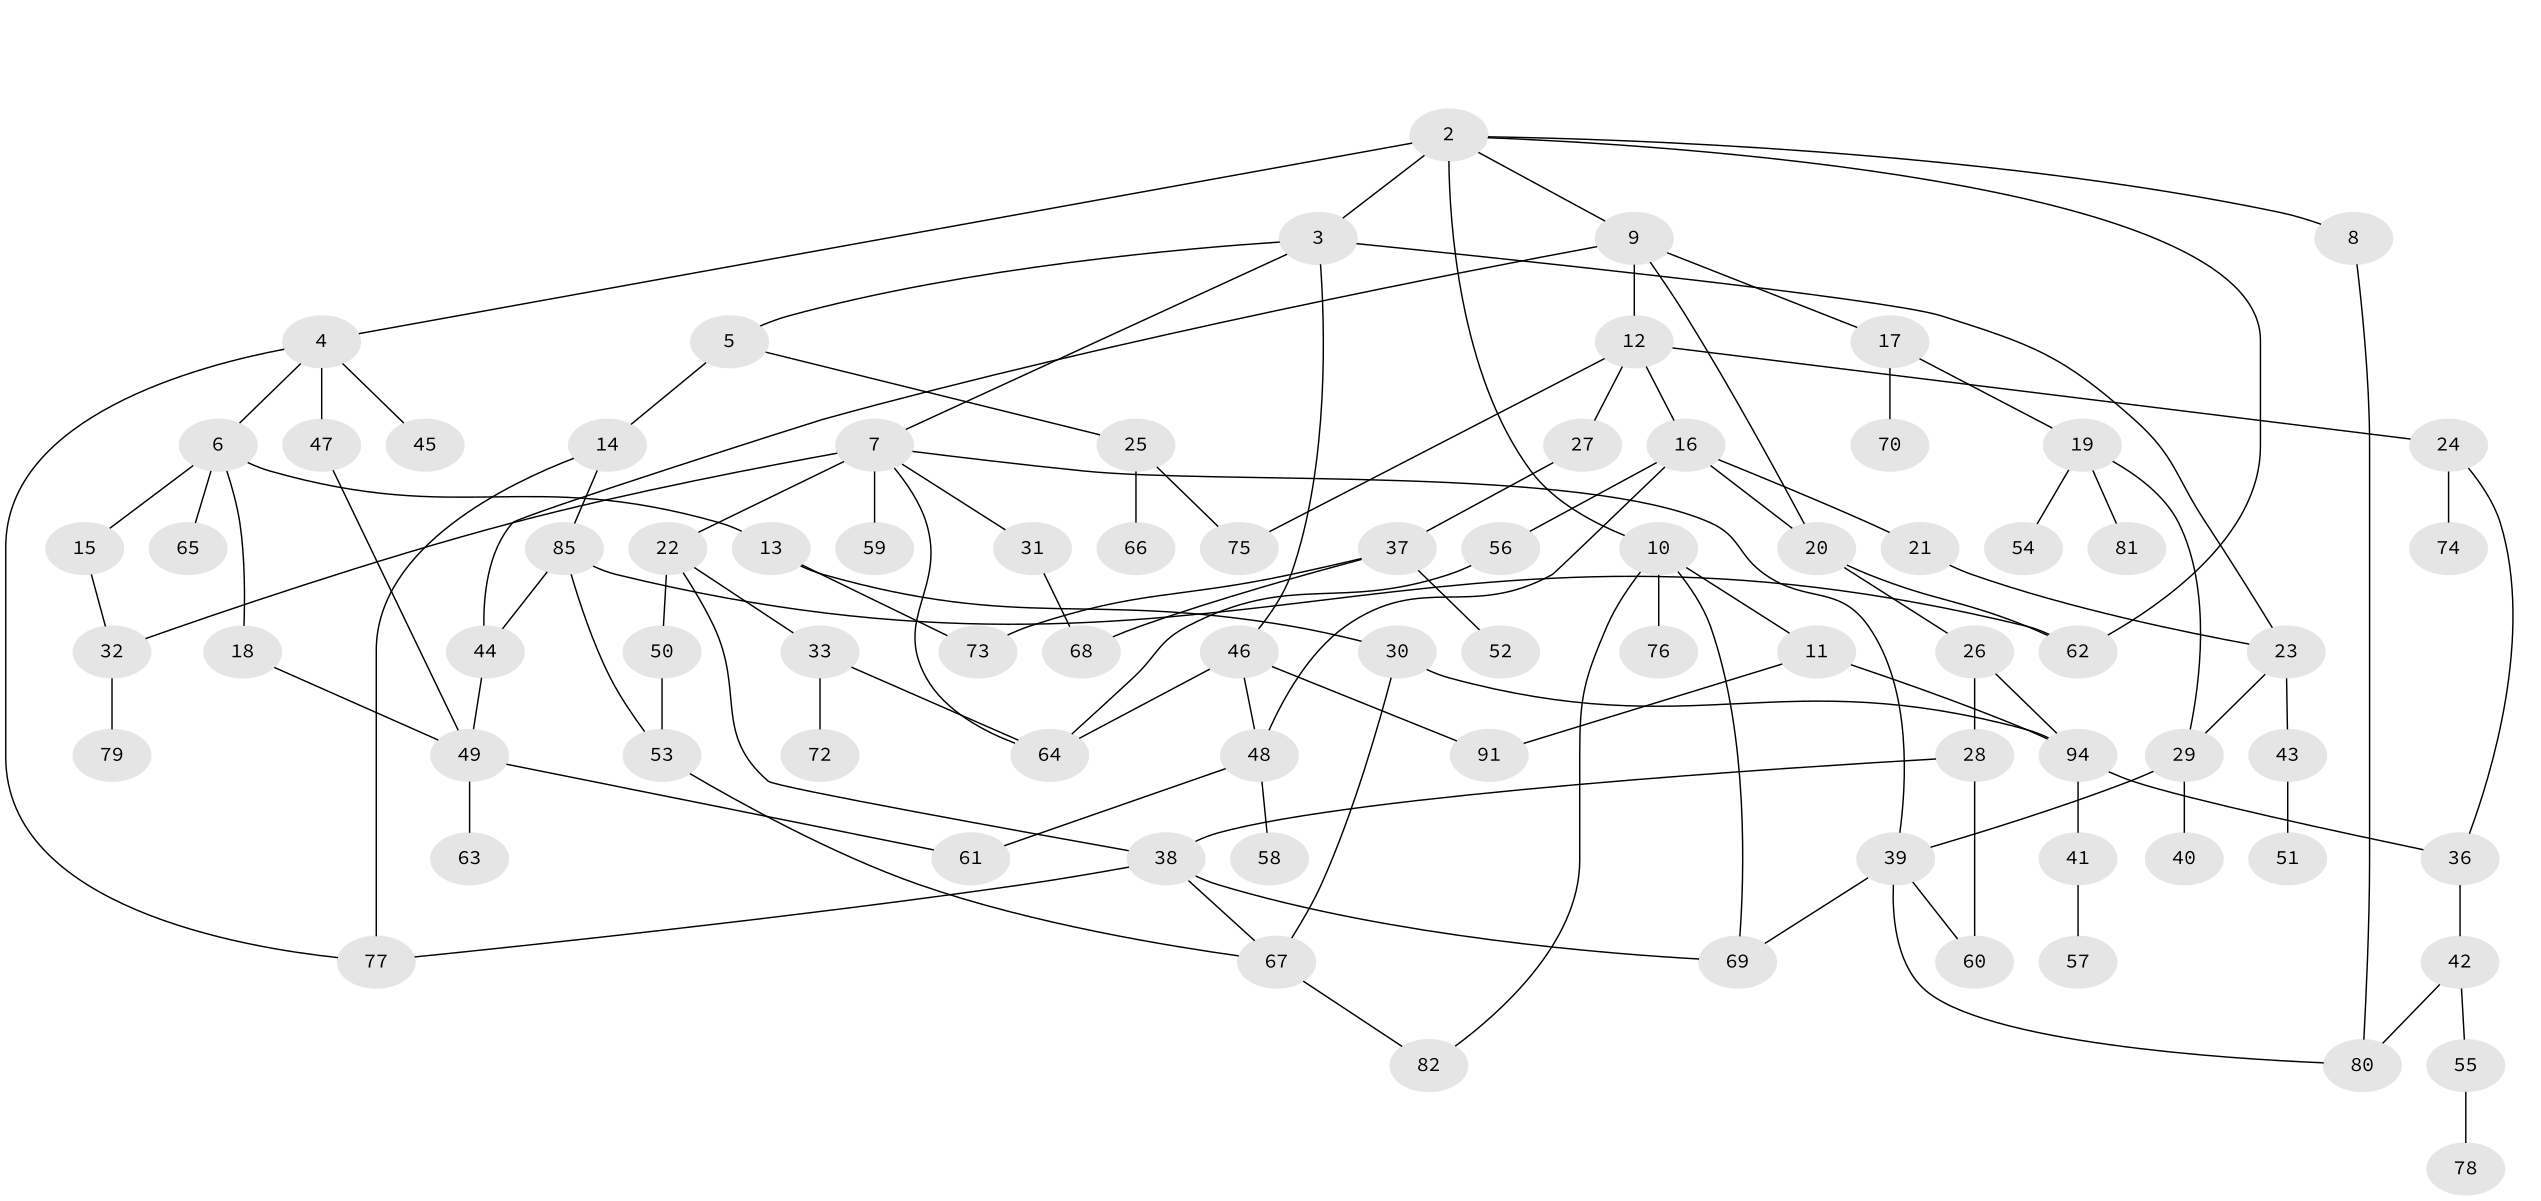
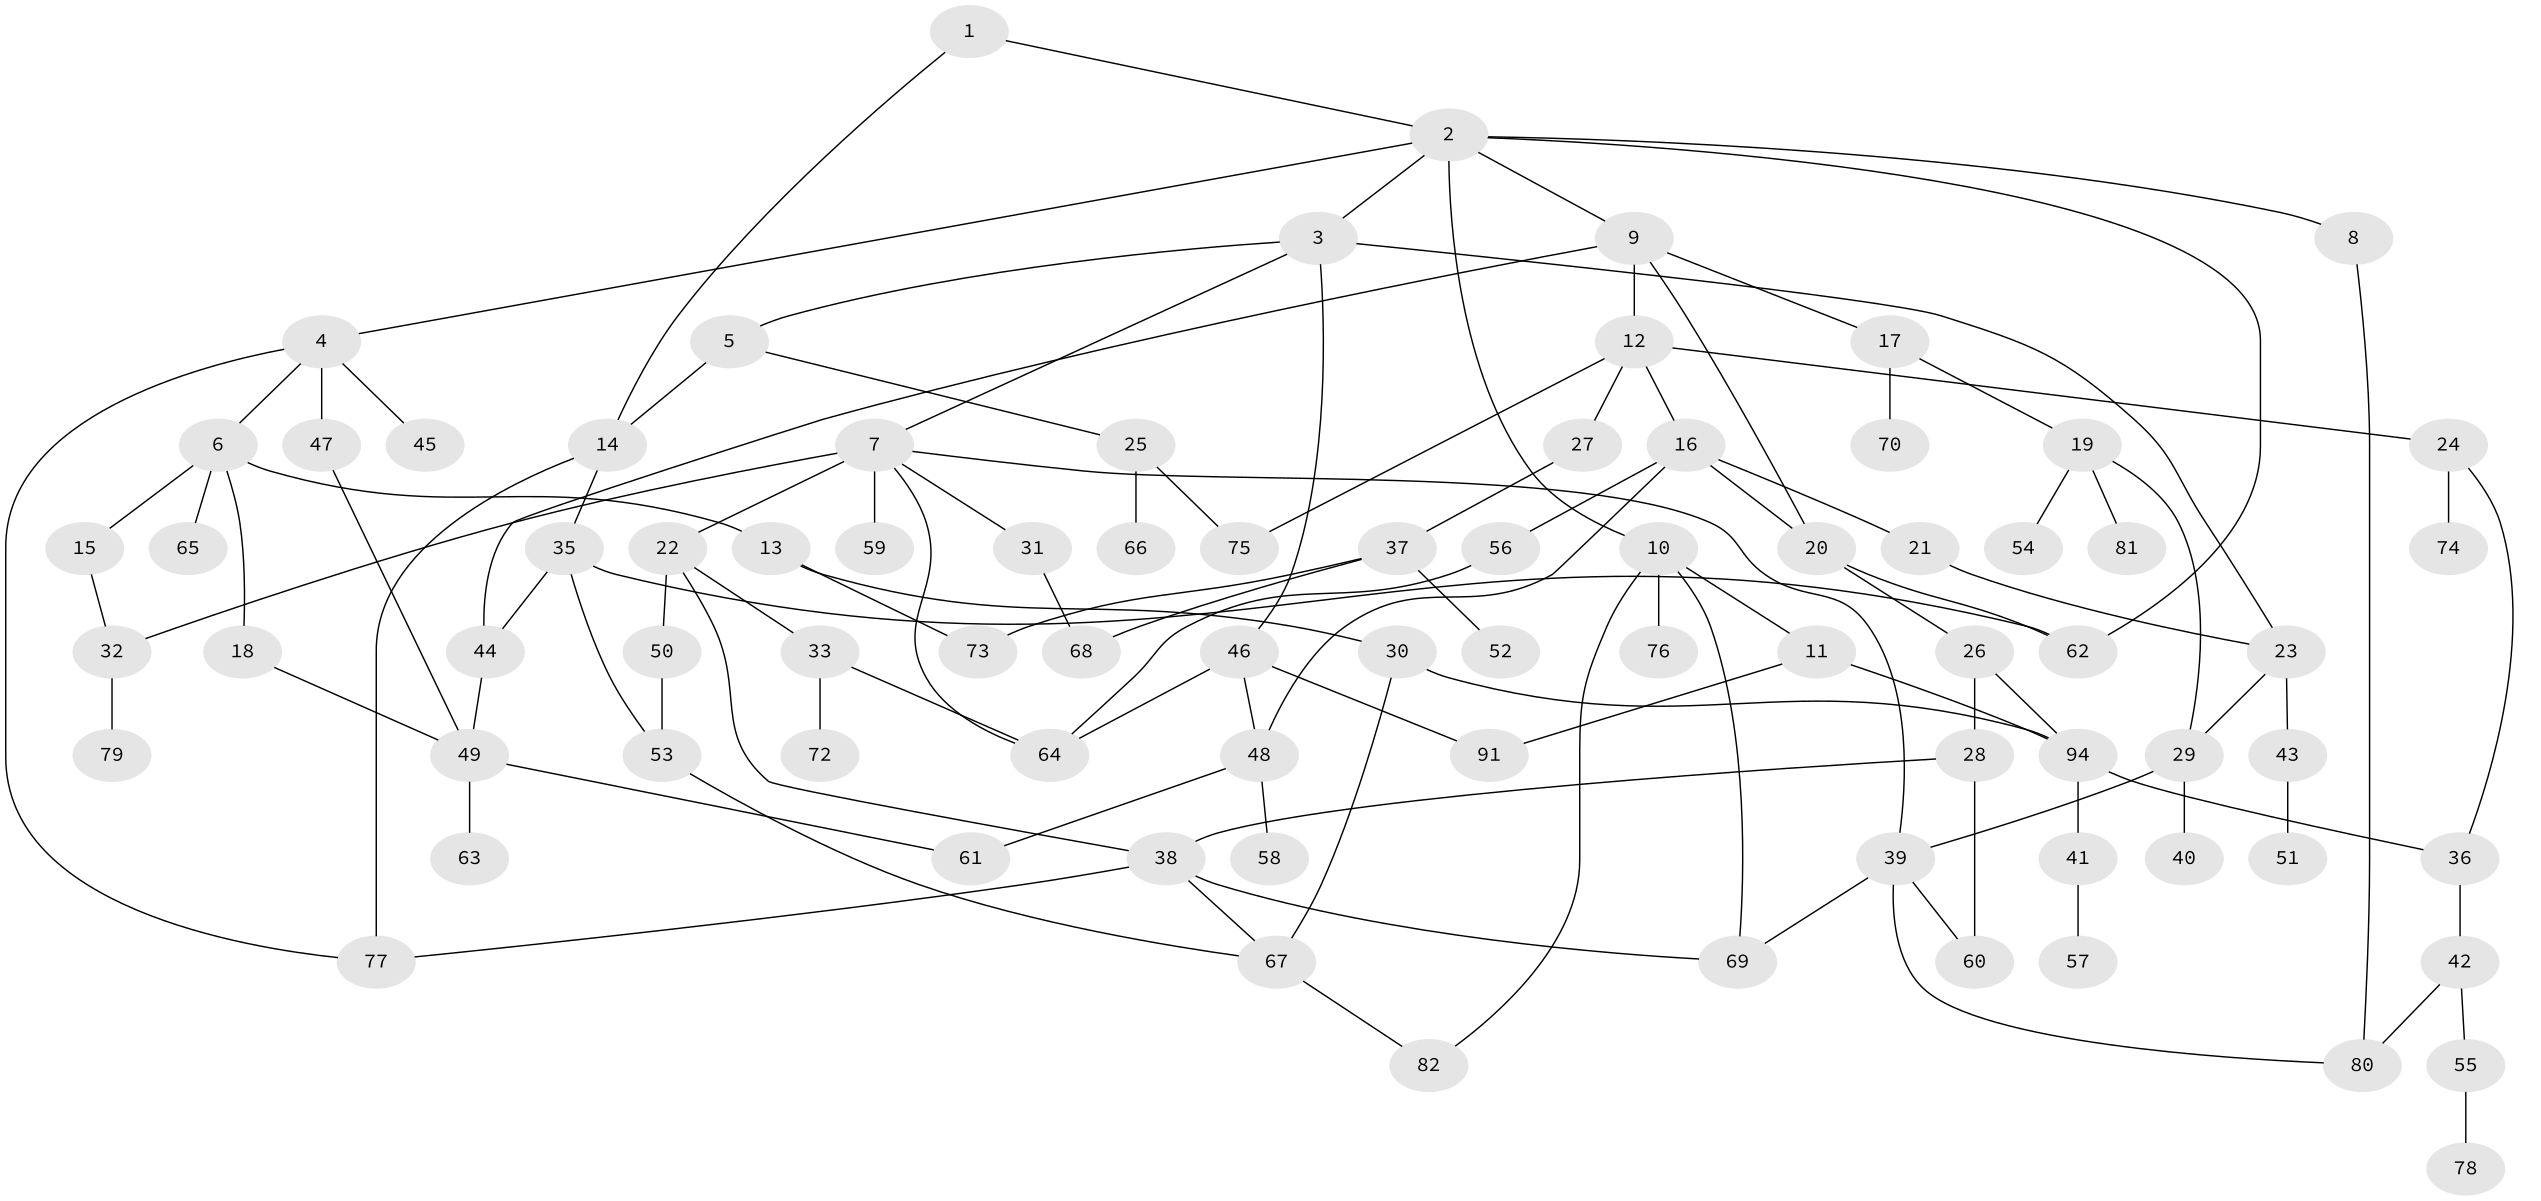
node "1": added
node "85": label "85" -> "35"
